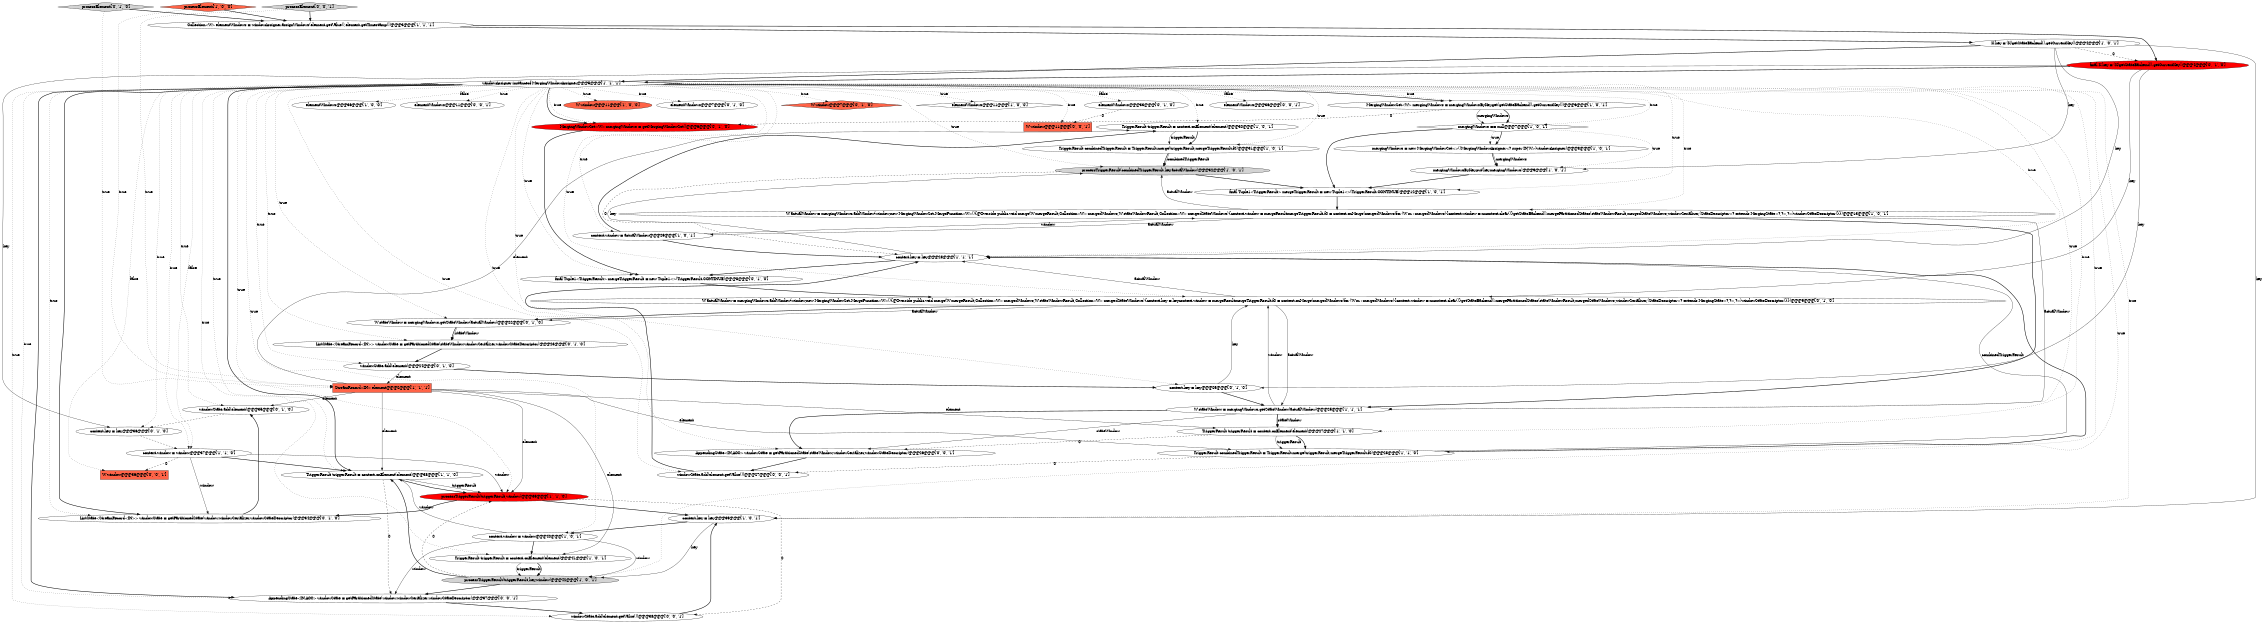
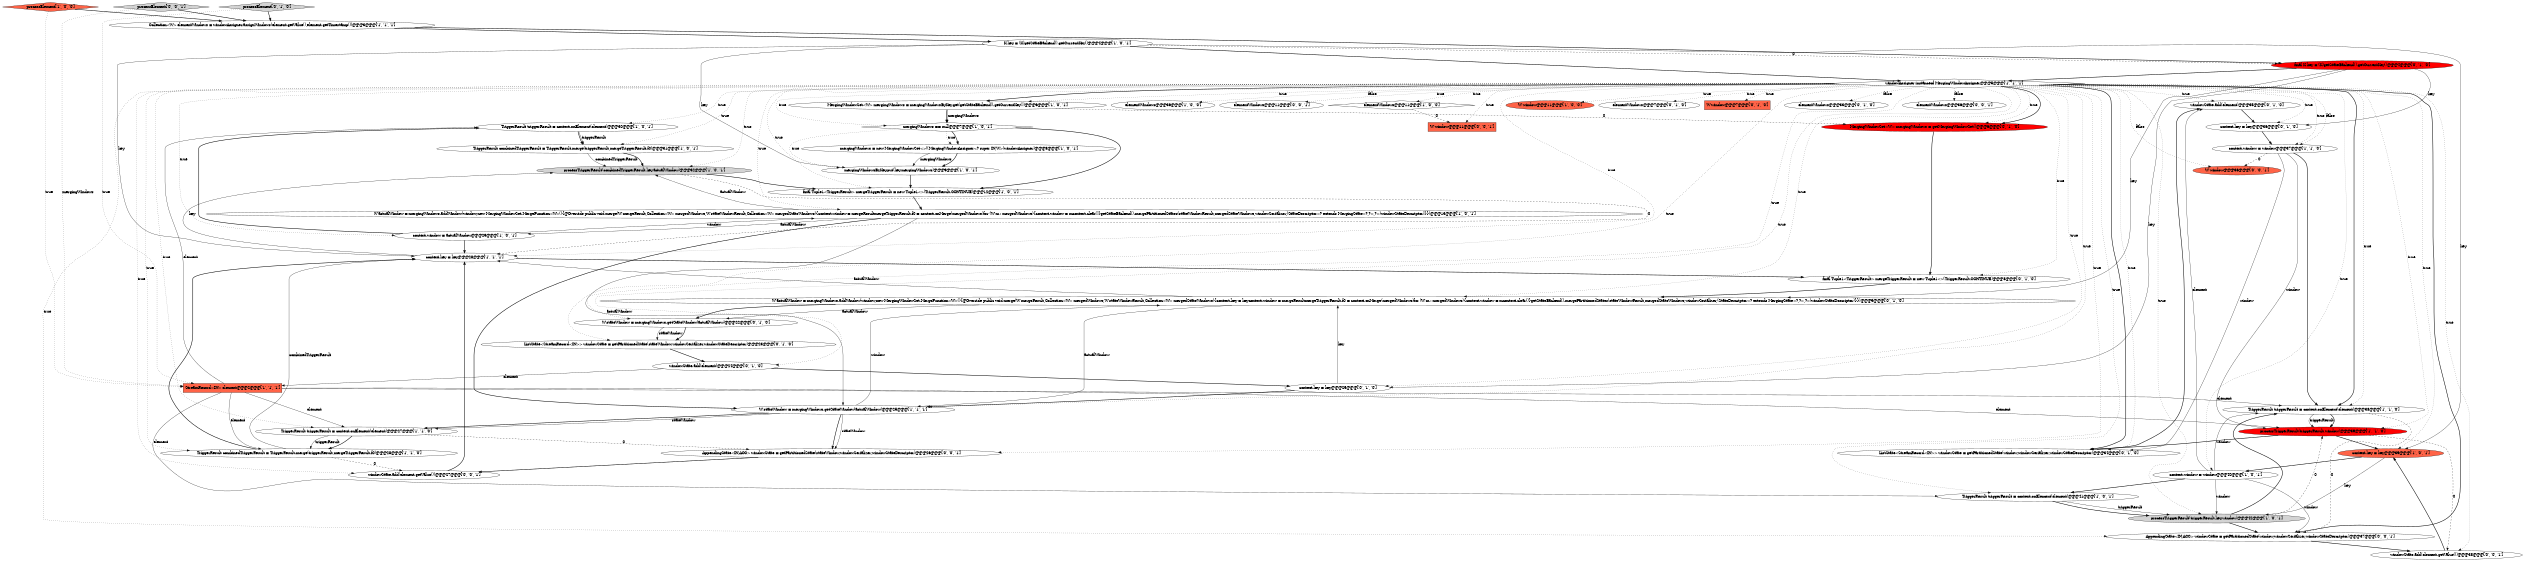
node "W window@@@7@@@['0', '1', '0']": shape diamond -> box
edge "elementWindows@@@33@@@['0', '1', '0']" -> "W window@@@11@@@['0', '0', '1']": now "elementWindows@@@11@@@['1', '0', '0']" -> "W window@@@11@@@['0', '0', '1']"
edge "processElement['0', '0', '1']" -> "StreamRecord<IN> element@@@2@@@['1', '1', '1']": label "true" -> "mergingWindows"
edge "StreamRecord<IN> element@@@2@@@['1', '1', '1']" -> "windowState.add(element)@@@35@@@['0', '1', '0']": now "context.window = window@@@40@@@['1', '0', '1']" -> "windowState.add(element)@@@35@@@['0', '1', '0']"
edge "windowState.add(element)@@@35@@@['0', '1', '0']" -> "context.key = key@@@36@@@['0', '1', '0']": style dashed -> bold
edge "context.key = key@@@36@@@['0', '1', '0']" -> "context.window = window@@@37@@@['1', '1', '0']": style dashed -> bold
node "W window@@@36@@@['0', '0', '1']": shape box -> ellipse
node "context.key = key@@@39@@@['1', '0', '1']": fillcolor white -> tomato
